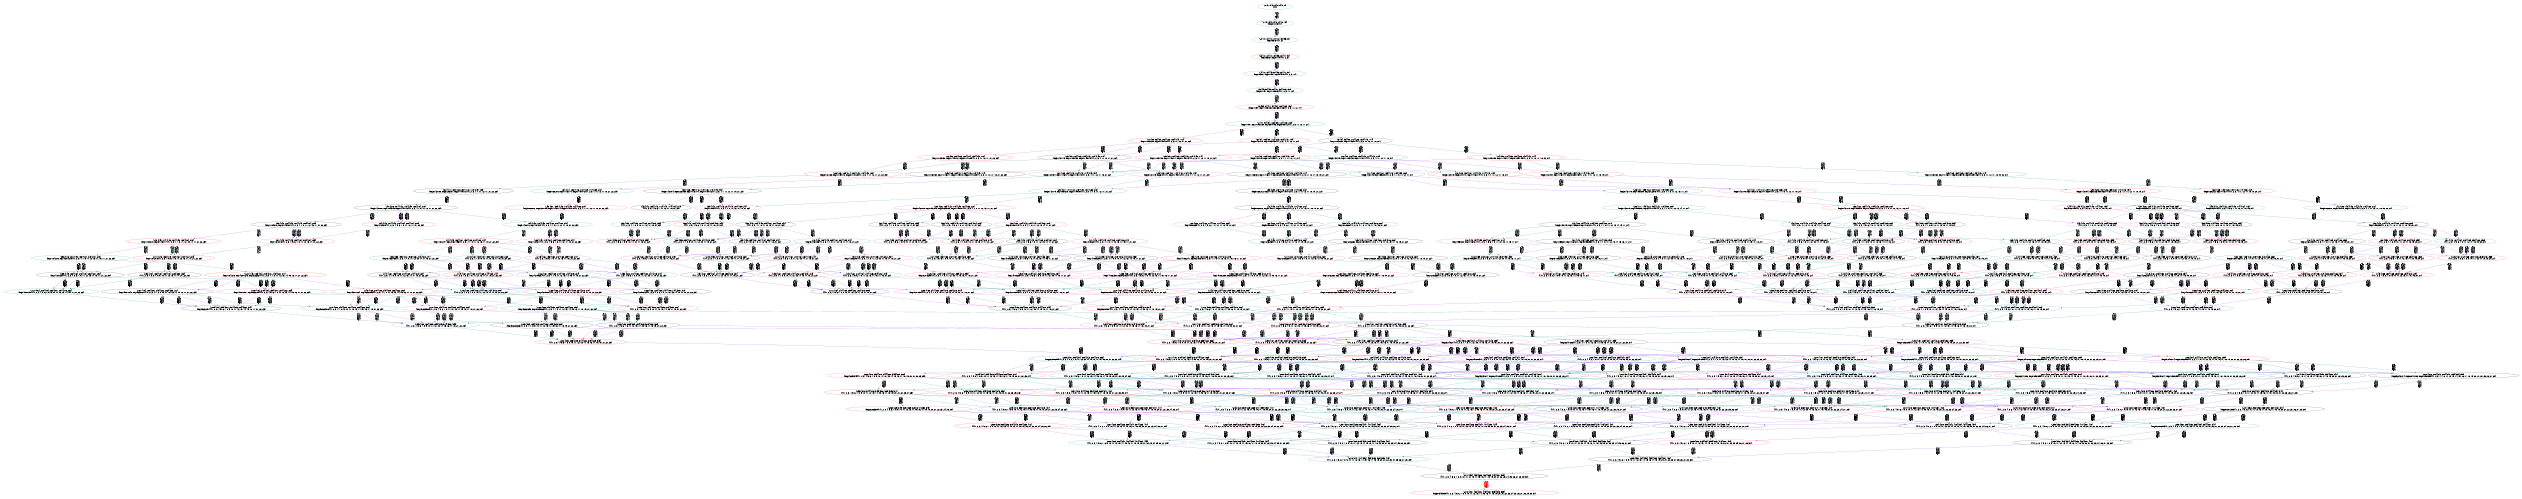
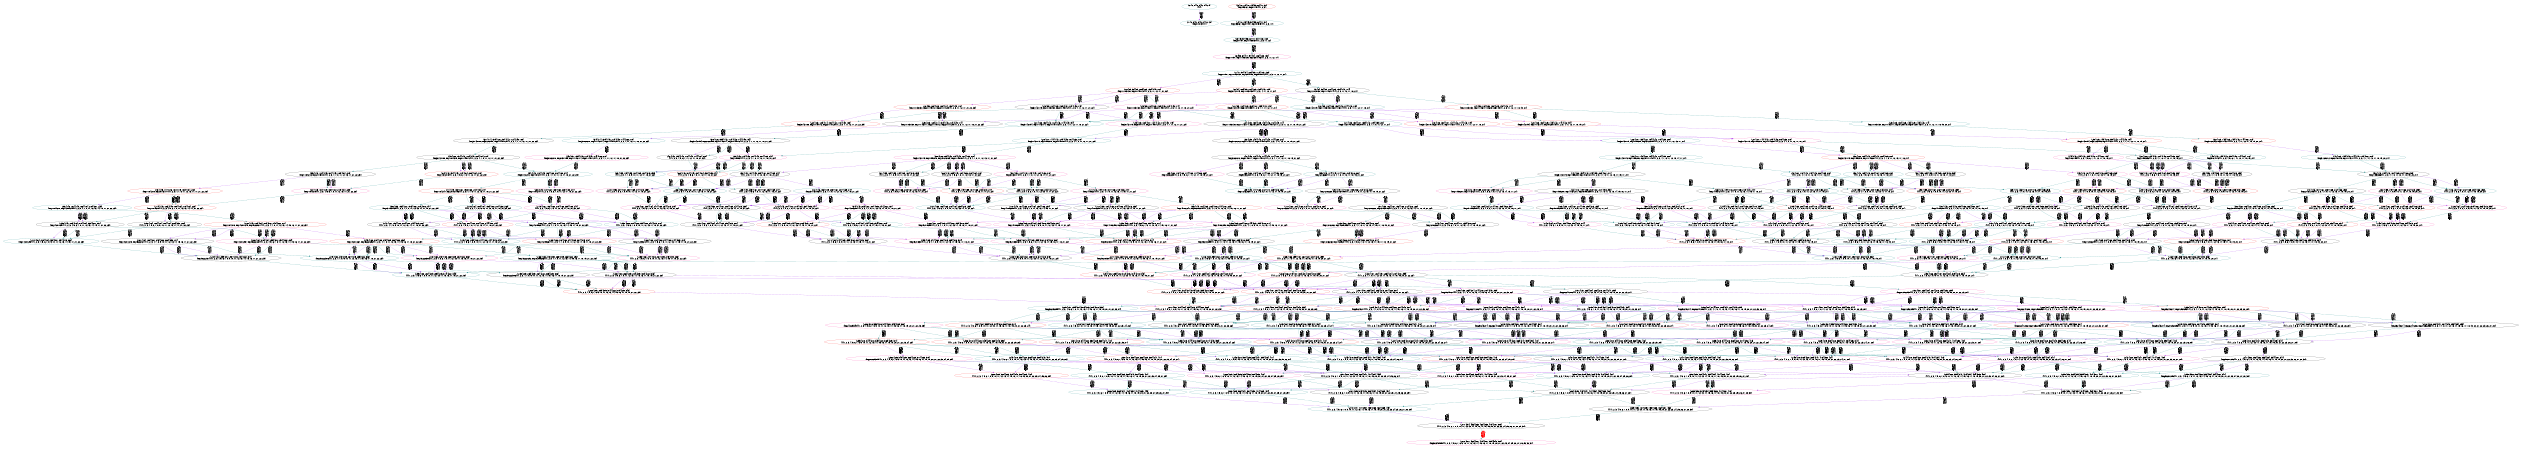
node "S2: [10, 10] [10, 10] [10, 13] [53, 67] {T0J1:53-67}{1, 2}": removed
